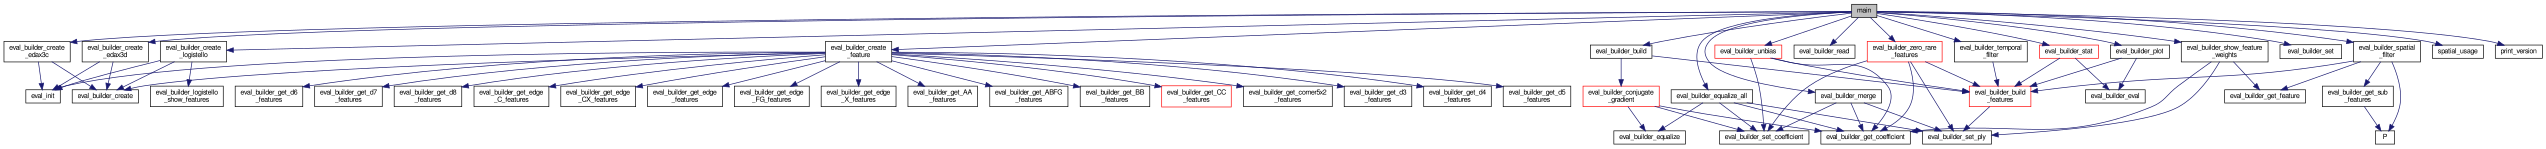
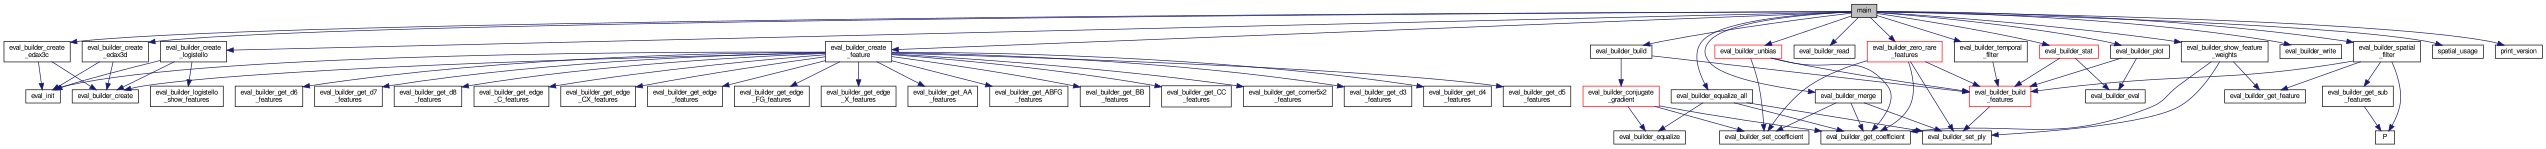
node "eval_builder_set": label "eval_builder_set" -> "eval_builder_write"
node "eval_builder_get_CC _features": color red -> black
edge "eval_builder_equalize_all" -> "eval_builder_set_coefficient": removed
